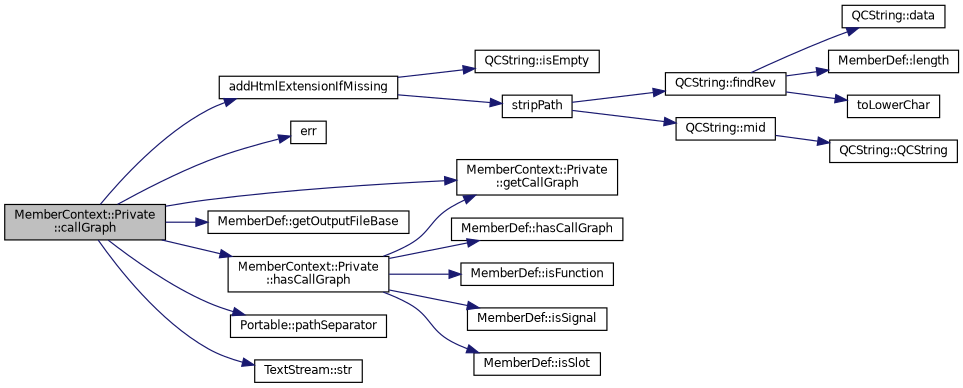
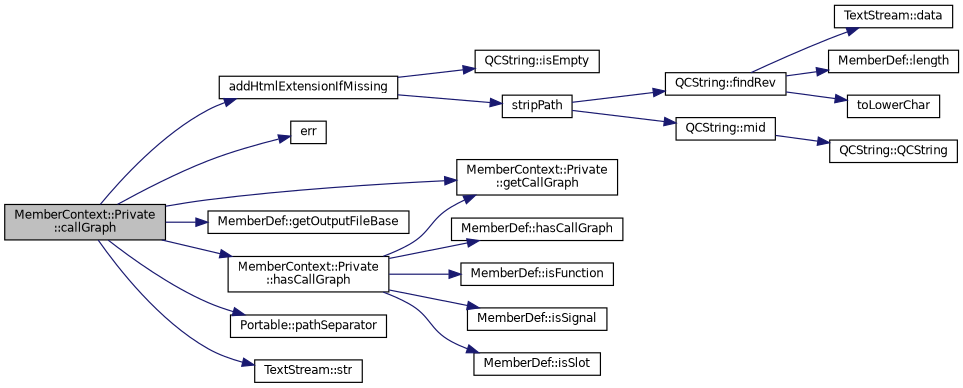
node "QCString::data": label "QCString::data" -> "TextStream::data"
